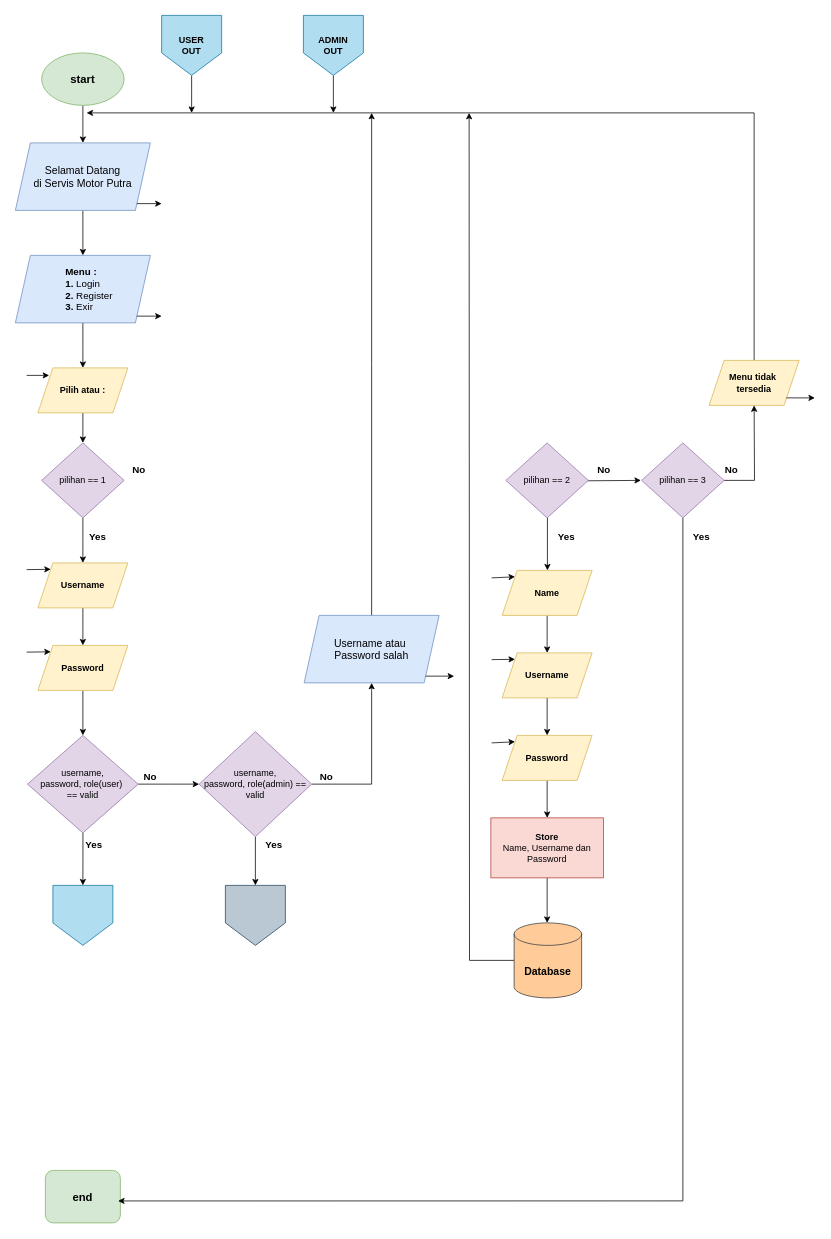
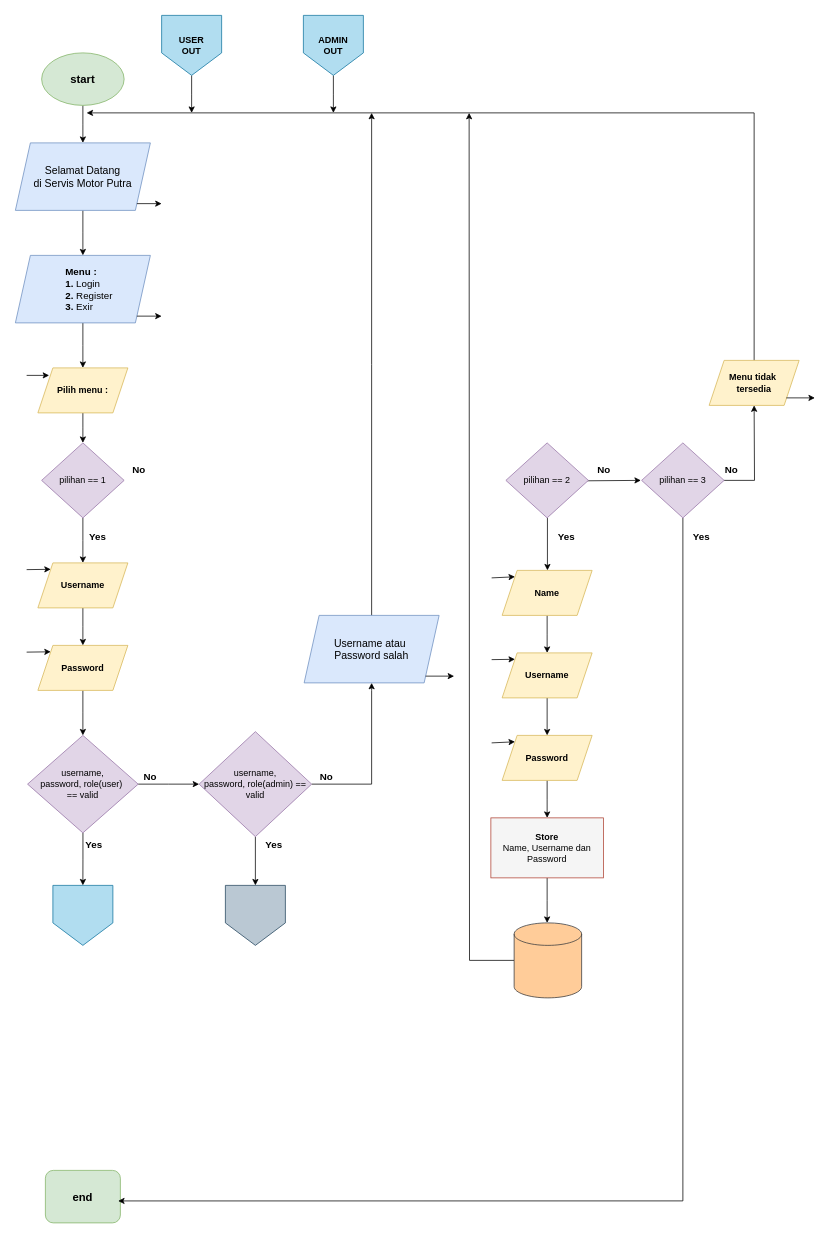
node "Pilih atau :": label "Pilih atau :" -> "Pilih menu :"
node "Store Name, Username dan Password": fillcolor #fad9d5 -> #f5f5f5
node "Database": removed
